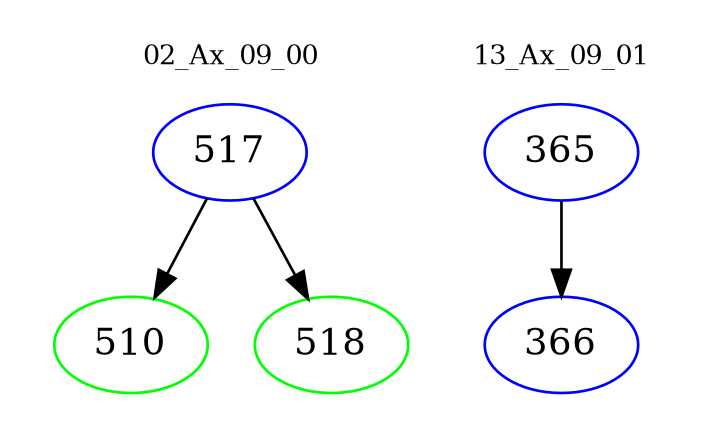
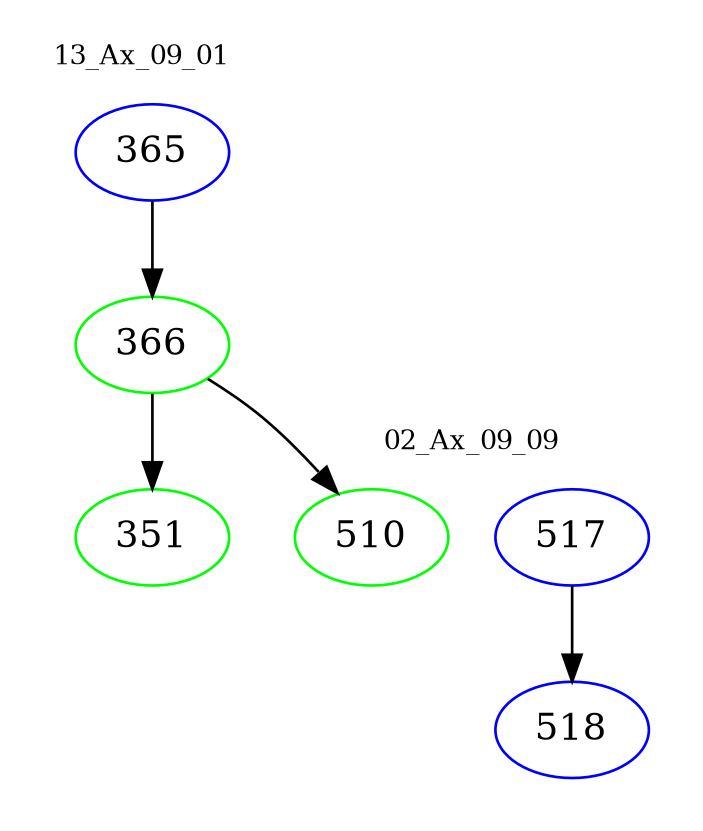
cluster "02_Ax_09_00": label "02_Ax_09_00" -> "02_Ax_09_09"
edge "517" -> "510": now "366" -> "510"
node "518": color green -> blue
node "366": color blue -> green
node "351": added
